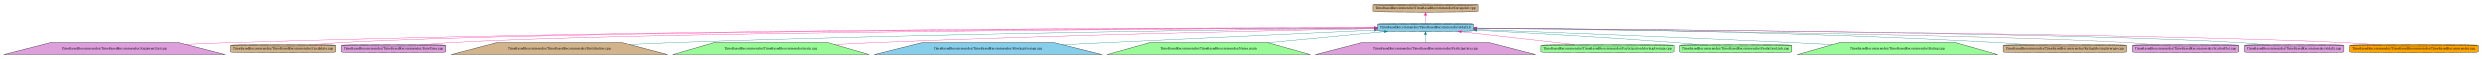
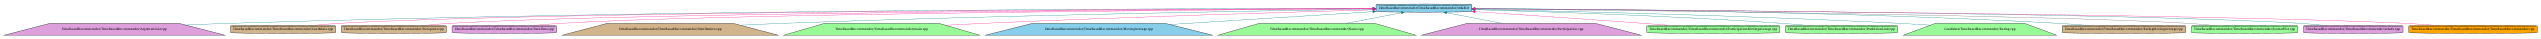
edge "TimeBasedRecommendor/TimeBasedRecommendor/stdafx.h" -> "TimeBasedRecommendor/TimeBasedRecommendor/Datapoint.cpp": reversed
edge "TimeBasedRecommendor/TimeBasedRecommendor/ArgumentList.cpp" -> "TimeBasedRecommendor/TimeBasedRecommendor/stdafx.h": color deeppink -> teal
node "TimeBasedRecommendor/TimeBasedRecommendor/Name.main": label "TimeBasedRecommendor/TimeBasedRecommendor/Name.main" -> "TimeBasedRecommendor/TimeBasedRecommendor/Name.cpp"
node "TimeBasedRecommendor/TimeBasedRecommendor/Rating.cpp": label "TimeBasedRecommendor/TimeBasedRecommendor/Rating.cpp" -> "Candidate/TimeBasedRecommendor/Rating.cpp"
node "TimeBasedRecommendor/TimeBasedRecommendor/ScatterPlot.cpp": fillcolor plum -> palegreen
